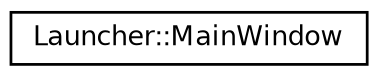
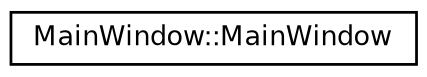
node "Launcher::MainWindow": label "Launcher::MainWindow" -> "MainWindow::MainWindow"
